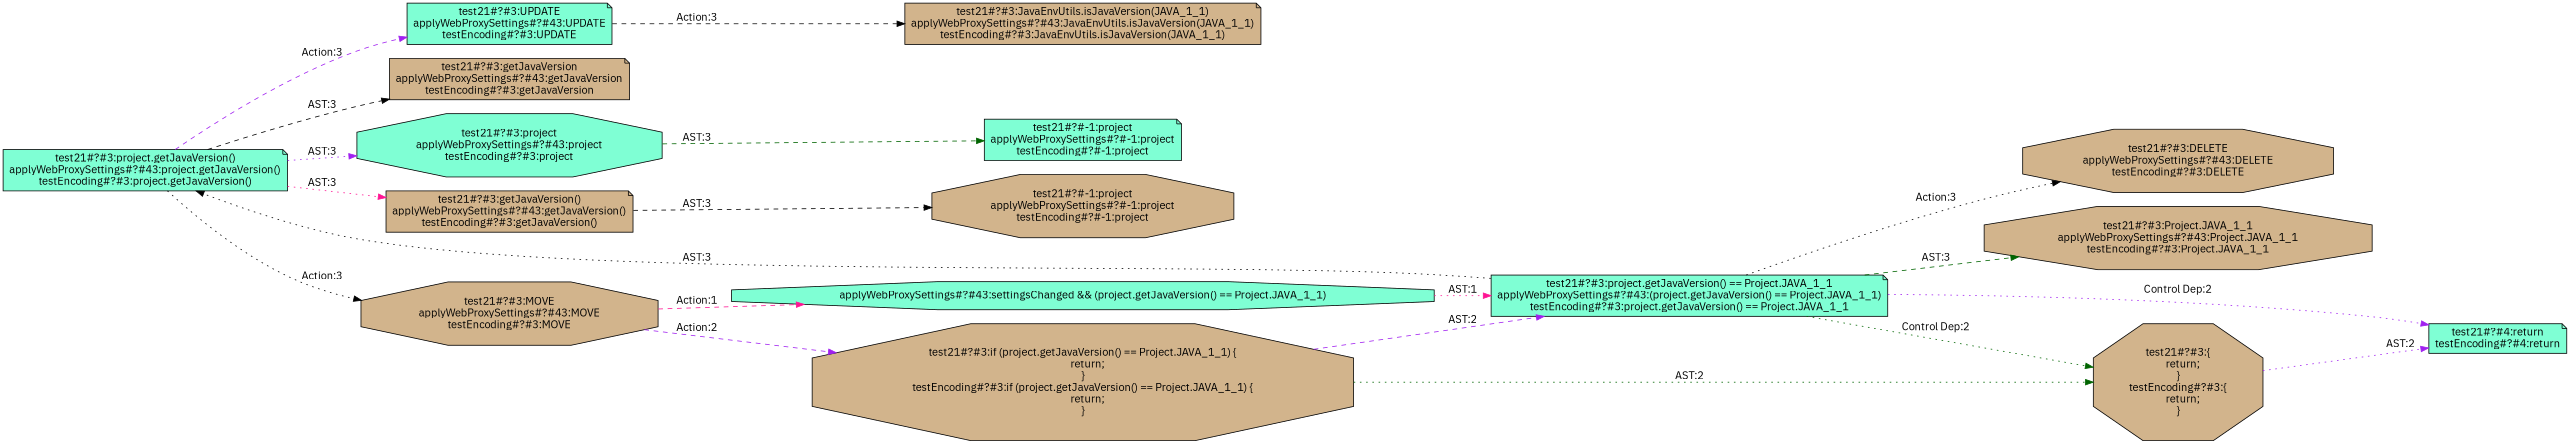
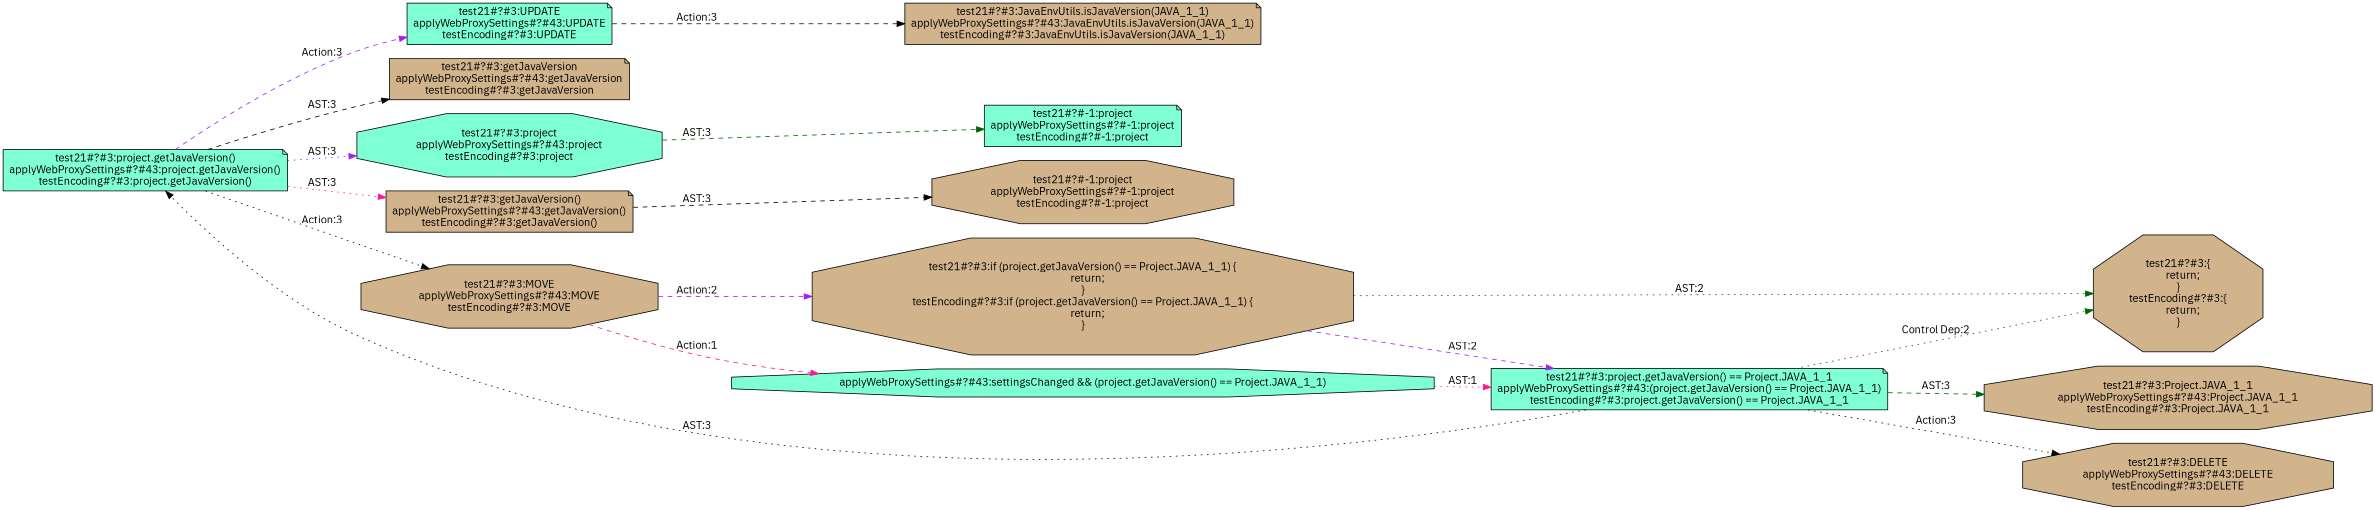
node "test21#?#4:return testEncoding#?#4:return": removed
